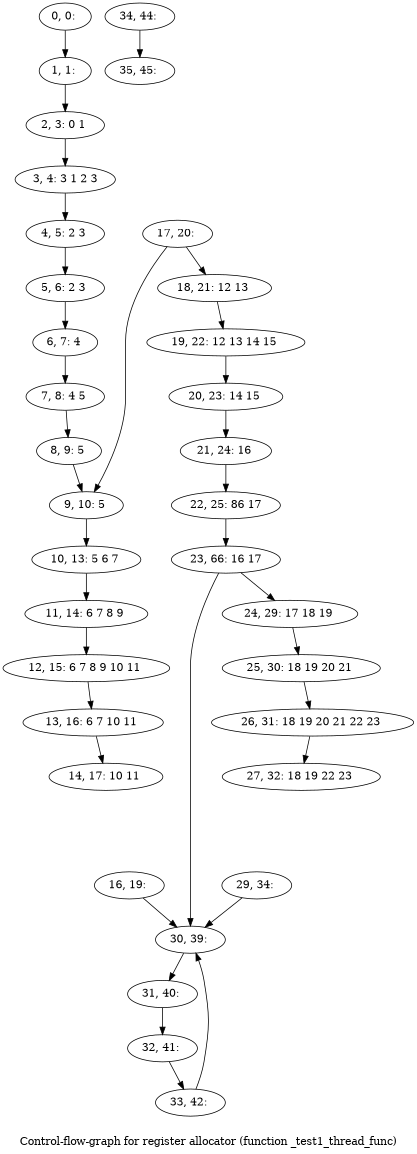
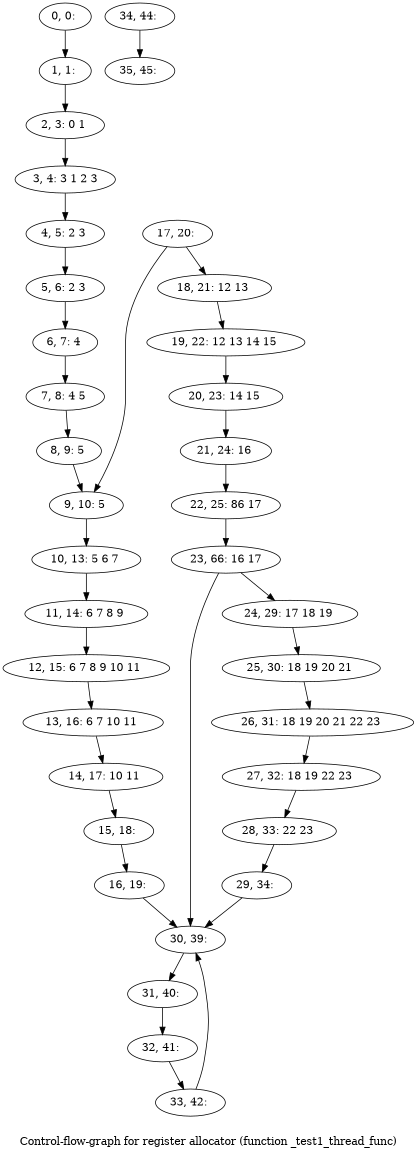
node "15, 18:": added
node "28, 33: 22 23": added
